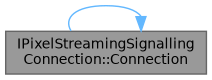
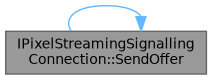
node "IPixelStreamingSignalling Connection::Connection": label "IPixelStreamingSignalling Connection::Connection" -> "IPixelStreamingSignalling Connection::SendOffer"
